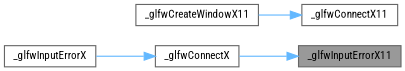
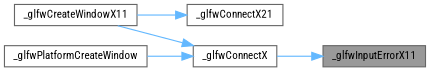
node "_glfwConnectX11": label "_glfwConnectX11" -> "_glfwConnectX21"
edge "_glfwCreateWindowX11" -> "_glfwConnectX": added
node "_glfwInputErrorX": label "_glfwInputErrorX" -> "_glfwPlatformCreateWindow"
